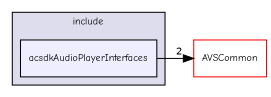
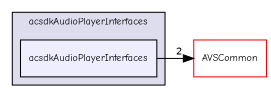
cluster "include": label "include" -> "acsdkAudioPlayerInterfaces"
